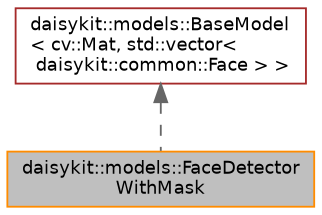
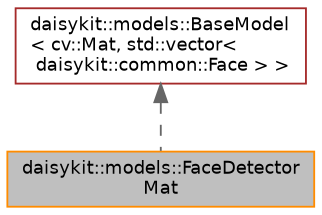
node "daisykit::models::FaceDetector WithMask": label "daisykit::models::FaceDetector WithMask" -> "daisykit::models::FaceDetector Mat"
